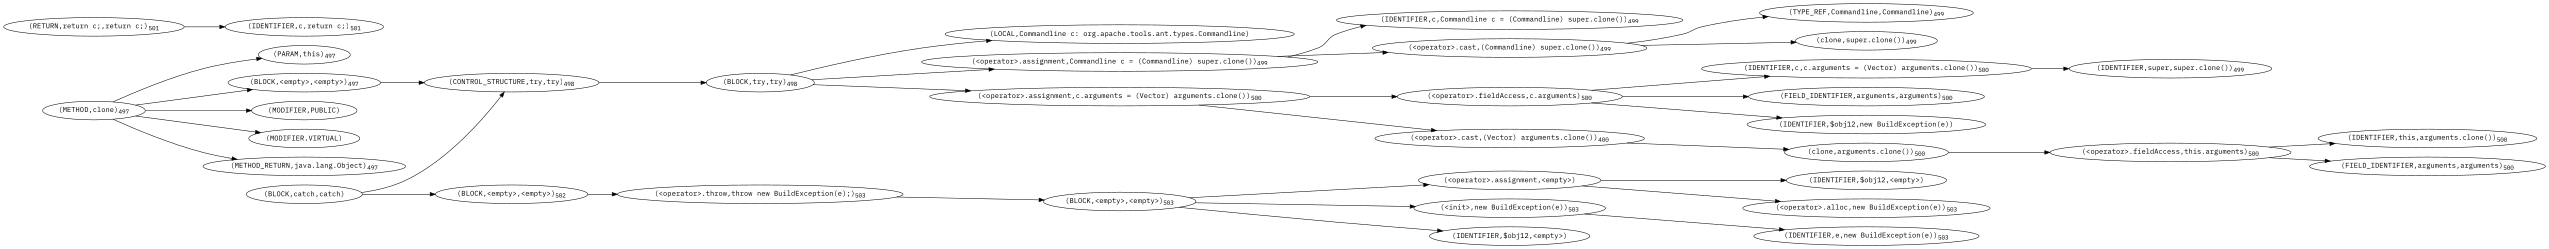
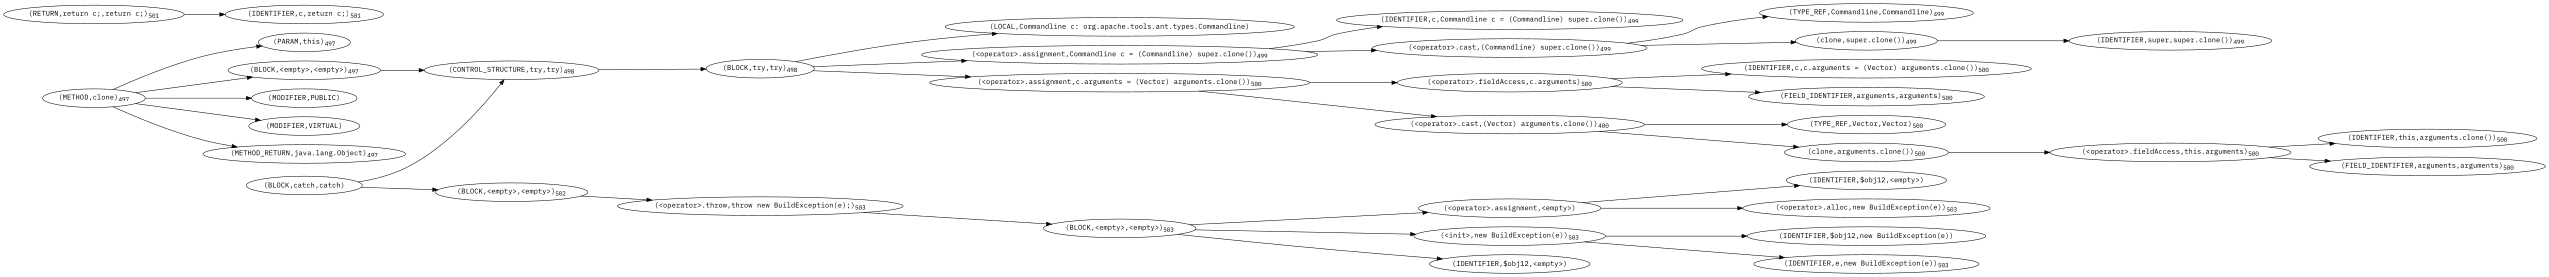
edge "(IDENTIFIER,c,c.arguments = (Vector) arguments.clone())" -> "(IDENTIFIER,super,super.clone())": now "(clone,super.clone())" -> "(IDENTIFIER,super,super.clone())"
edge "(<operator>.fieldAccess,c.arguments)" -> "(IDENTIFIER,$obj12,new BuildException(e))": now "(<init>,new BuildException(e))" -> "(IDENTIFIER,$obj12,new BuildException(e))"
node "(TYPE_REF,Vector,Vector)": added
